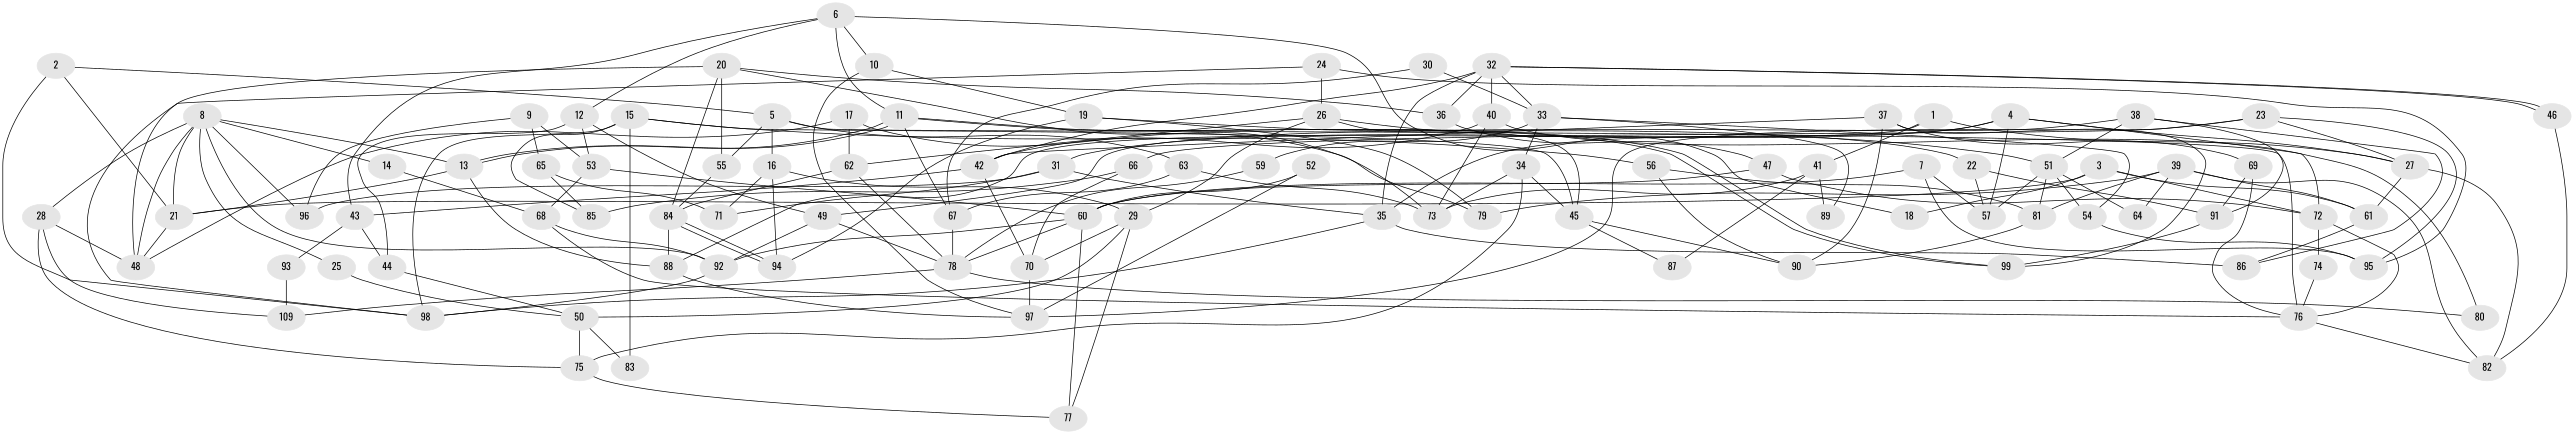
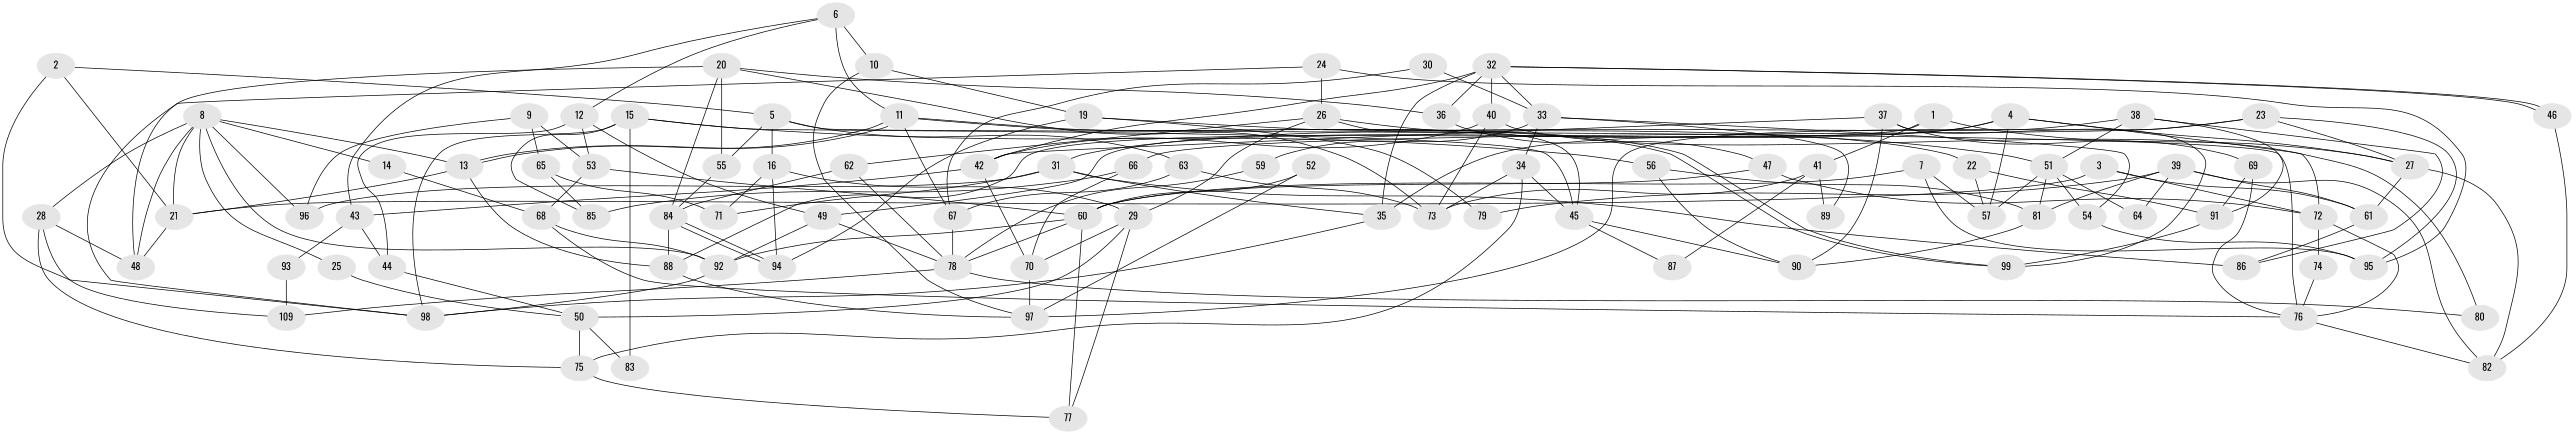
node "17": removed
node "18": removed
edge "35" -- "86": now "31" -- "86"
